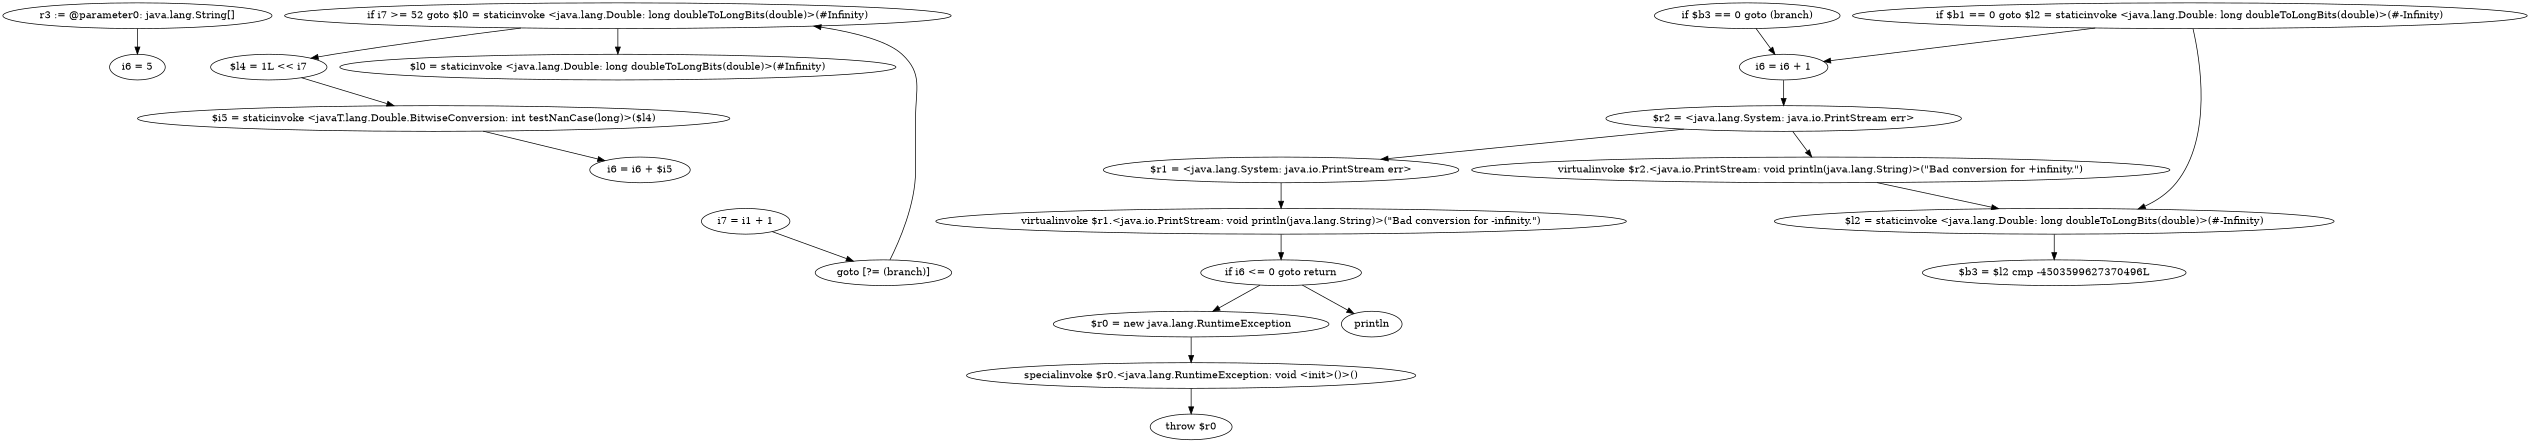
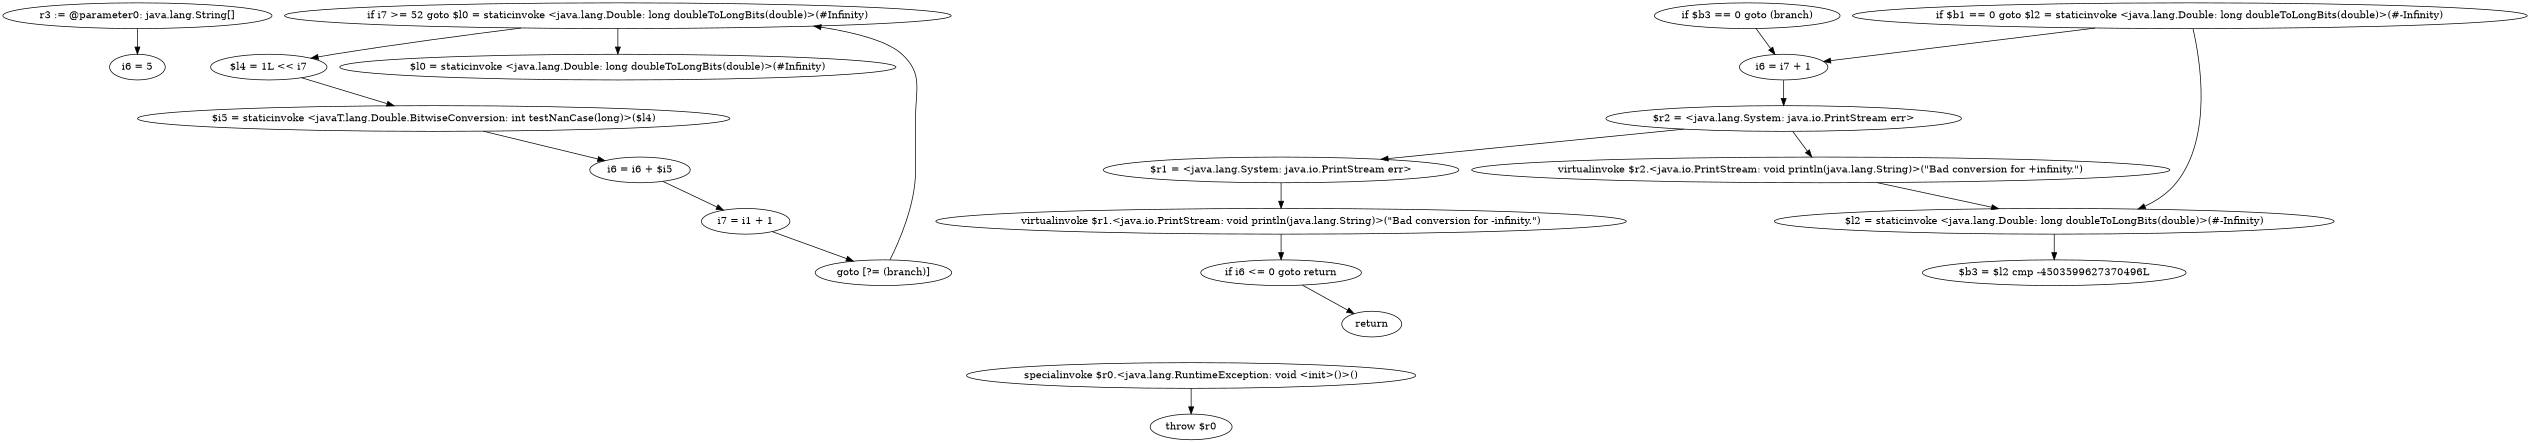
node "i6 = i6 + 1": label "i6 = i6 + 1" -> "i6 = i7 + 1"
edge "i6 = i6 + $i5" -> "i7 = i1 + 1": added
node "$r0 = new java.lang.RuntimeException": removed
node "println": label "println" -> "return"
